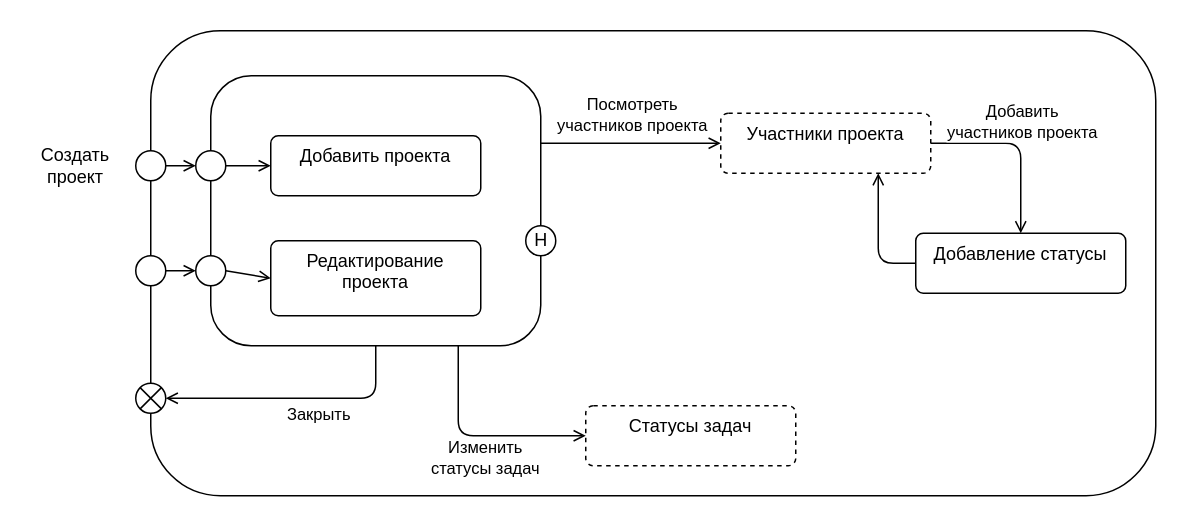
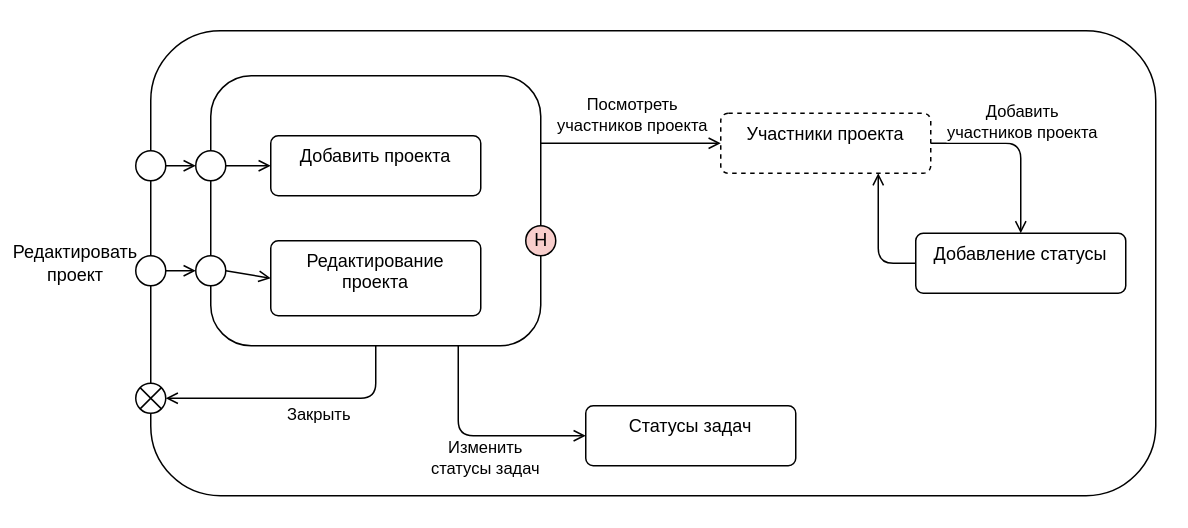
node "Создать проект": removed
node "H": fillcolor #ffffff -> #f8cecc
node "Редактировать проект": added
node "Статусы задач": style dashed -> solid
